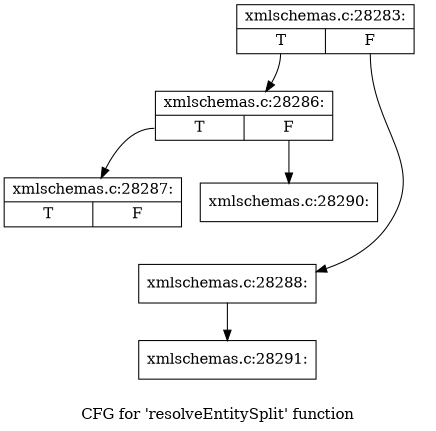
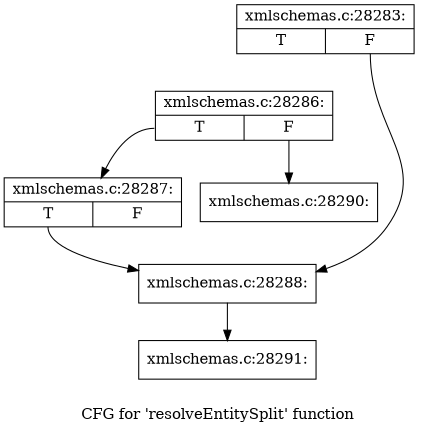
edge "xmlschemas.c:28283:" -> "xmlschemas.c:28286:": removed
edge "xmlschemas.c:28287:" -> "xmlschemas.c:28288:": added
